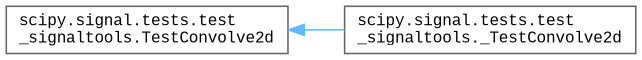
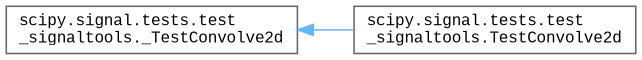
edge "scipy.signal.tests.test _signaltools._TestConvolve2d" -> "scipy.signal.tests.test _signaltools.TestConvolve2d": reversed
